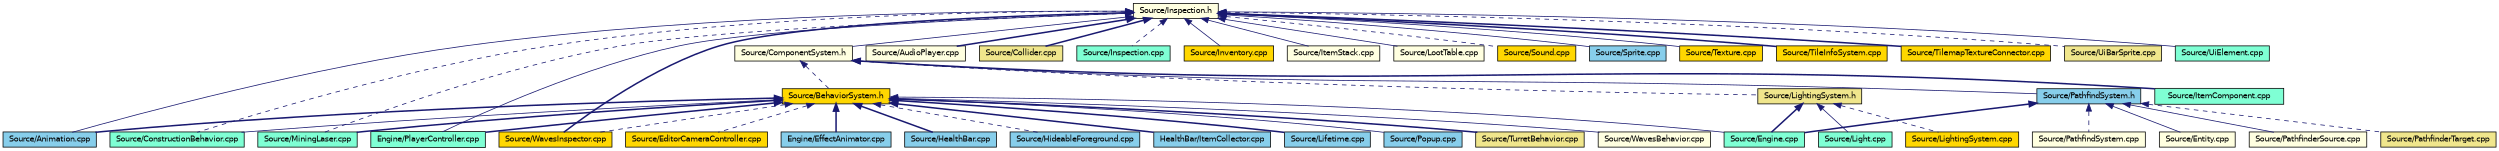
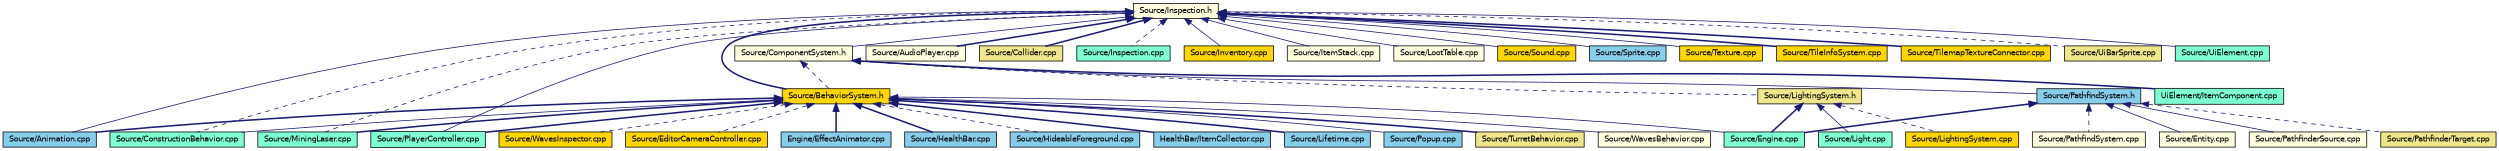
edge "Source/Sound.cpp" -> "Source/Inspection.h": style dashed -> solid
edge "Source/WavesInspector.cpp" -> "Source/Inspection.h": now "Source/BehaviorSystem.h" -> "Source/Inspection.h"
node "Source/ItemComponent.cpp": label "Source/ItemComponent.cpp" -> "UiElement/ItemComponent.cpp"
node "Engine/PlayerController.cpp": label "Engine/PlayerController.cpp" -> "Source/PlayerController.cpp"
